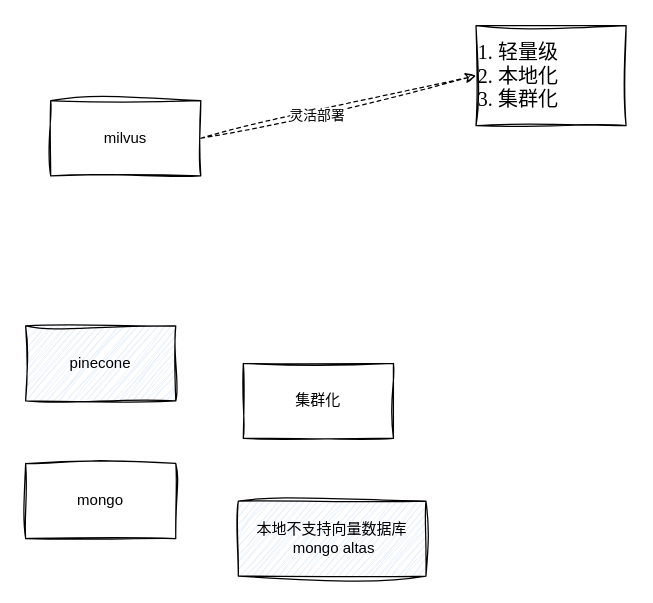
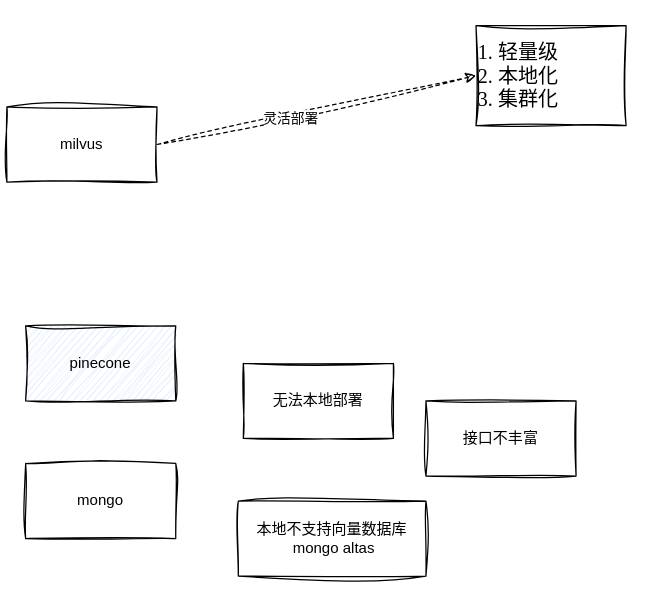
node "milvus": moved (126, 138) -> (82, 144)
node "集群化": label "集群化" -> "无法本地部署"
node "接口不丰富": added
node "本地不支持向量数据库 mongo altas": fillcolor #dae8fc -> #ffffff
